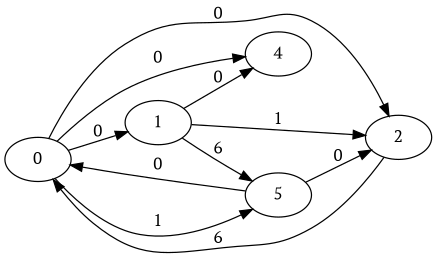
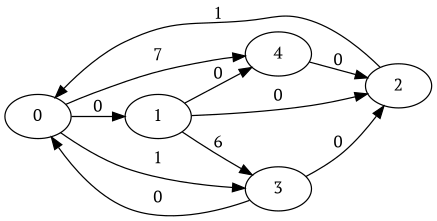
edge "0" -> "2": now "4" -> "2"
edge "0" -> "4": label "0" -> "7"
edge "1" -> "2": label "1" -> "0"
node "5": label "5" -> "3"
edge "2" -> "0": label "6" -> "1"
